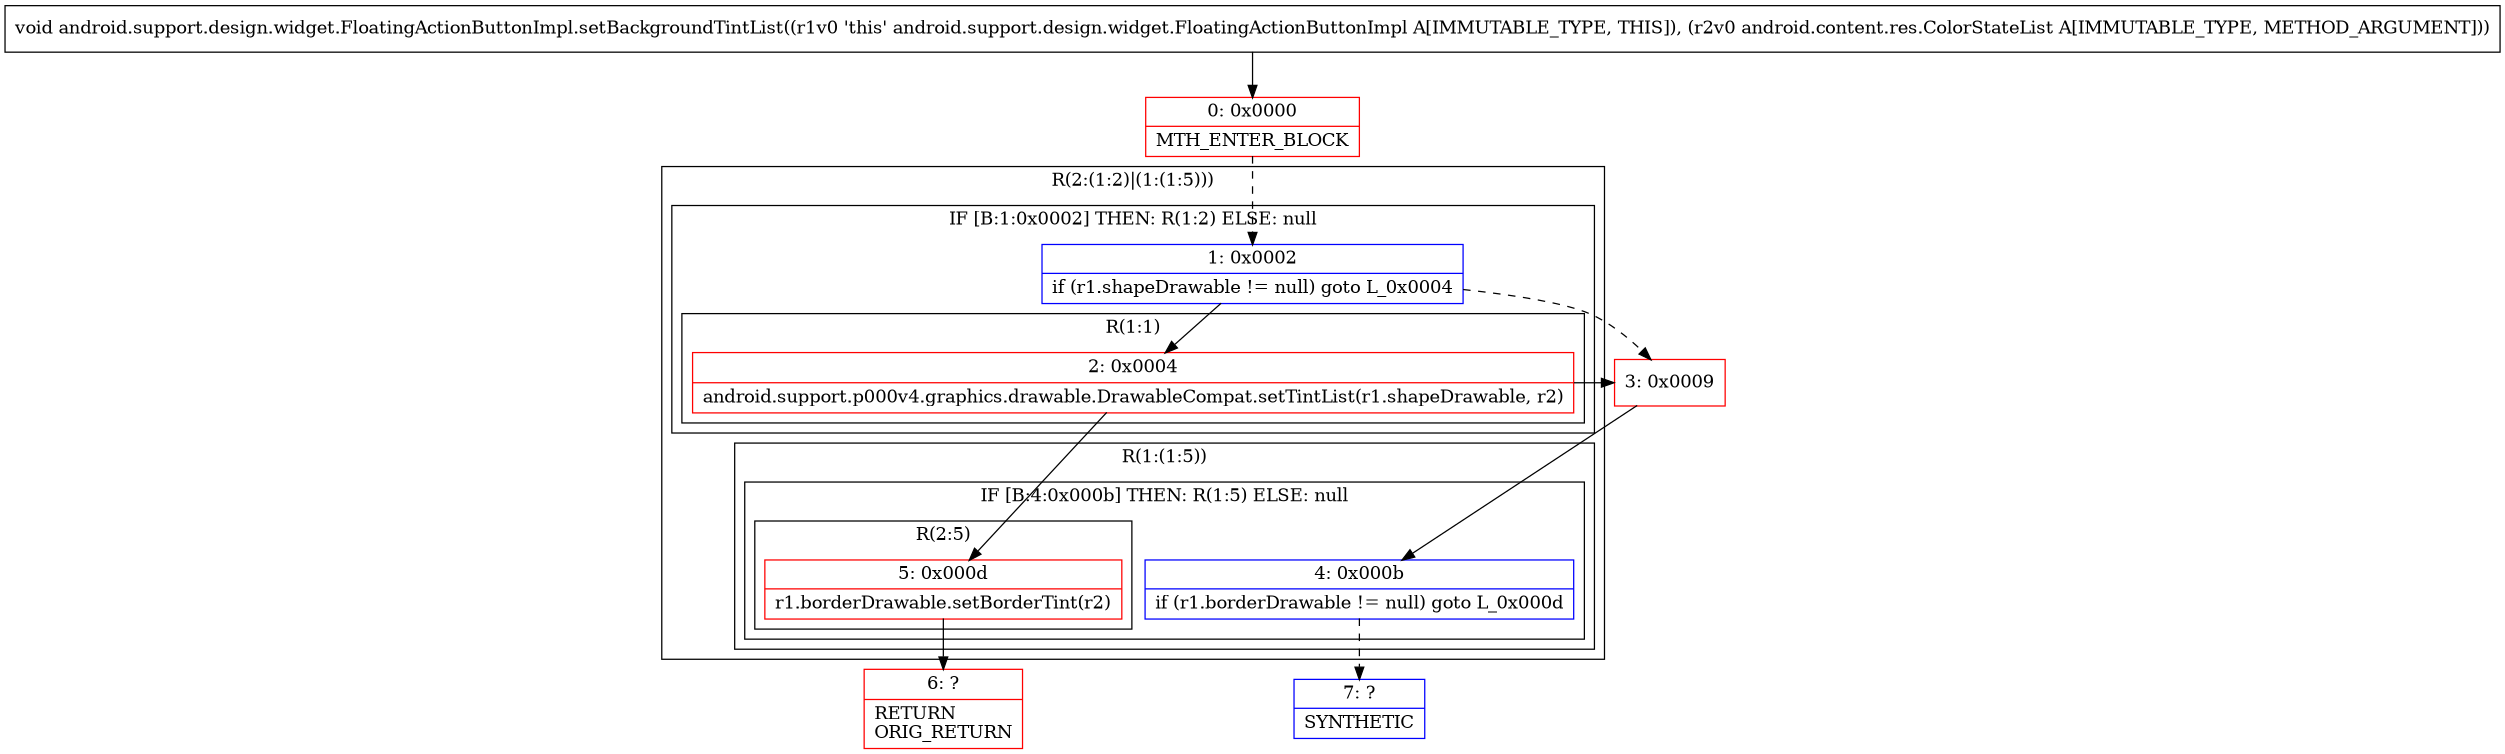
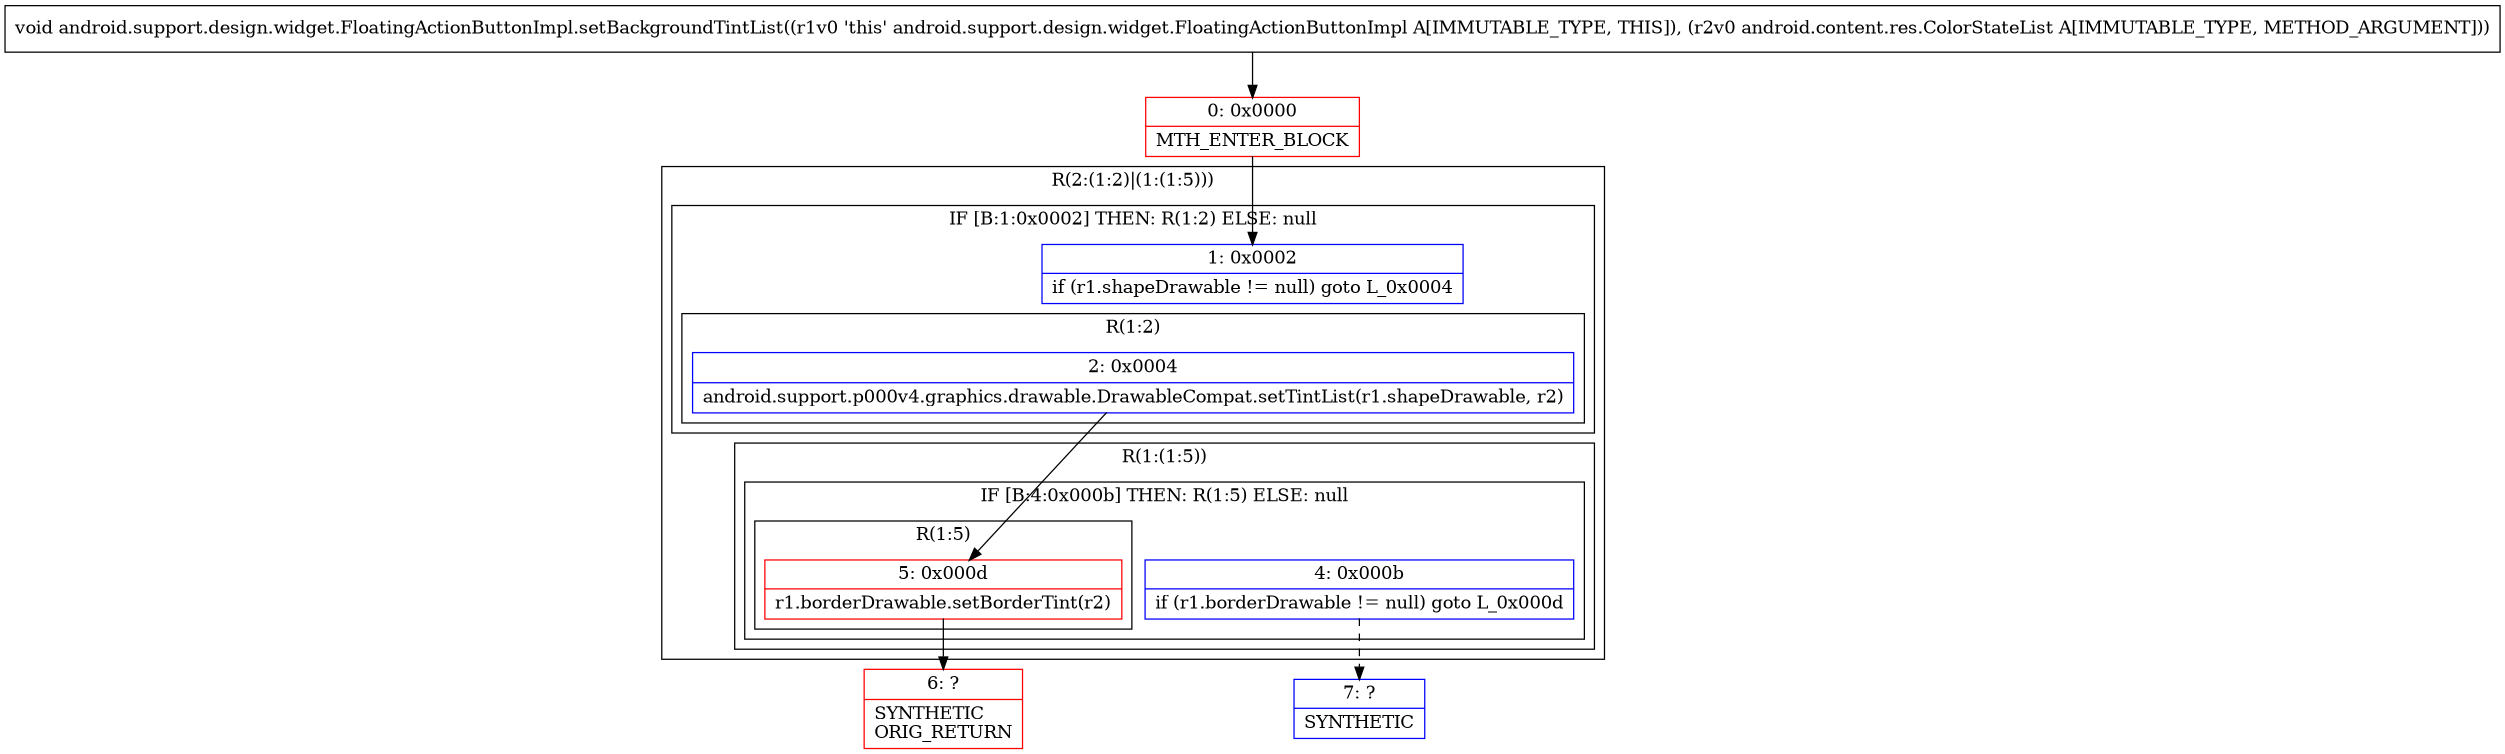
edge "0: 0x0000" -> "1: 0x0002": style dashed -> solid
edge "1: 0x0002" -> "2: 0x0004": removed
cluster "R(1:1)": label "R(1:1)" -> "R(1:2)"
node "2: 0x0004": color red -> blue
node "3: 0x0009": removed
cluster "R(2:5)": label "R(2:5)" -> "R(1:5)"
node "6: ?": text "RETURN" -> "SYNTHETIC"
